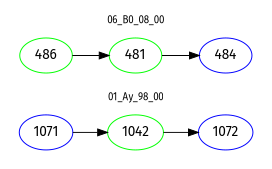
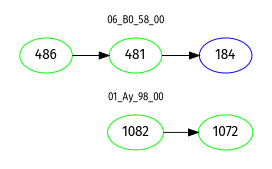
cluster "06_B0_08_00": label "06_B0_08_00" -> "06_B0_58_00"
node "484": label "484" -> "184"
node "1071": removed
node "1042": label "1042" -> "1082"
node "1072": color blue -> green
